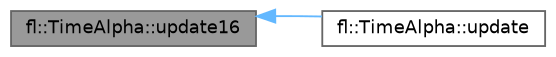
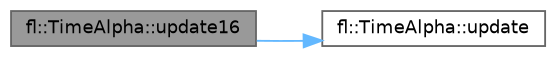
edge "fl::TimeAlpha::update" -> "fl::TimeAlpha::update16": reversed
